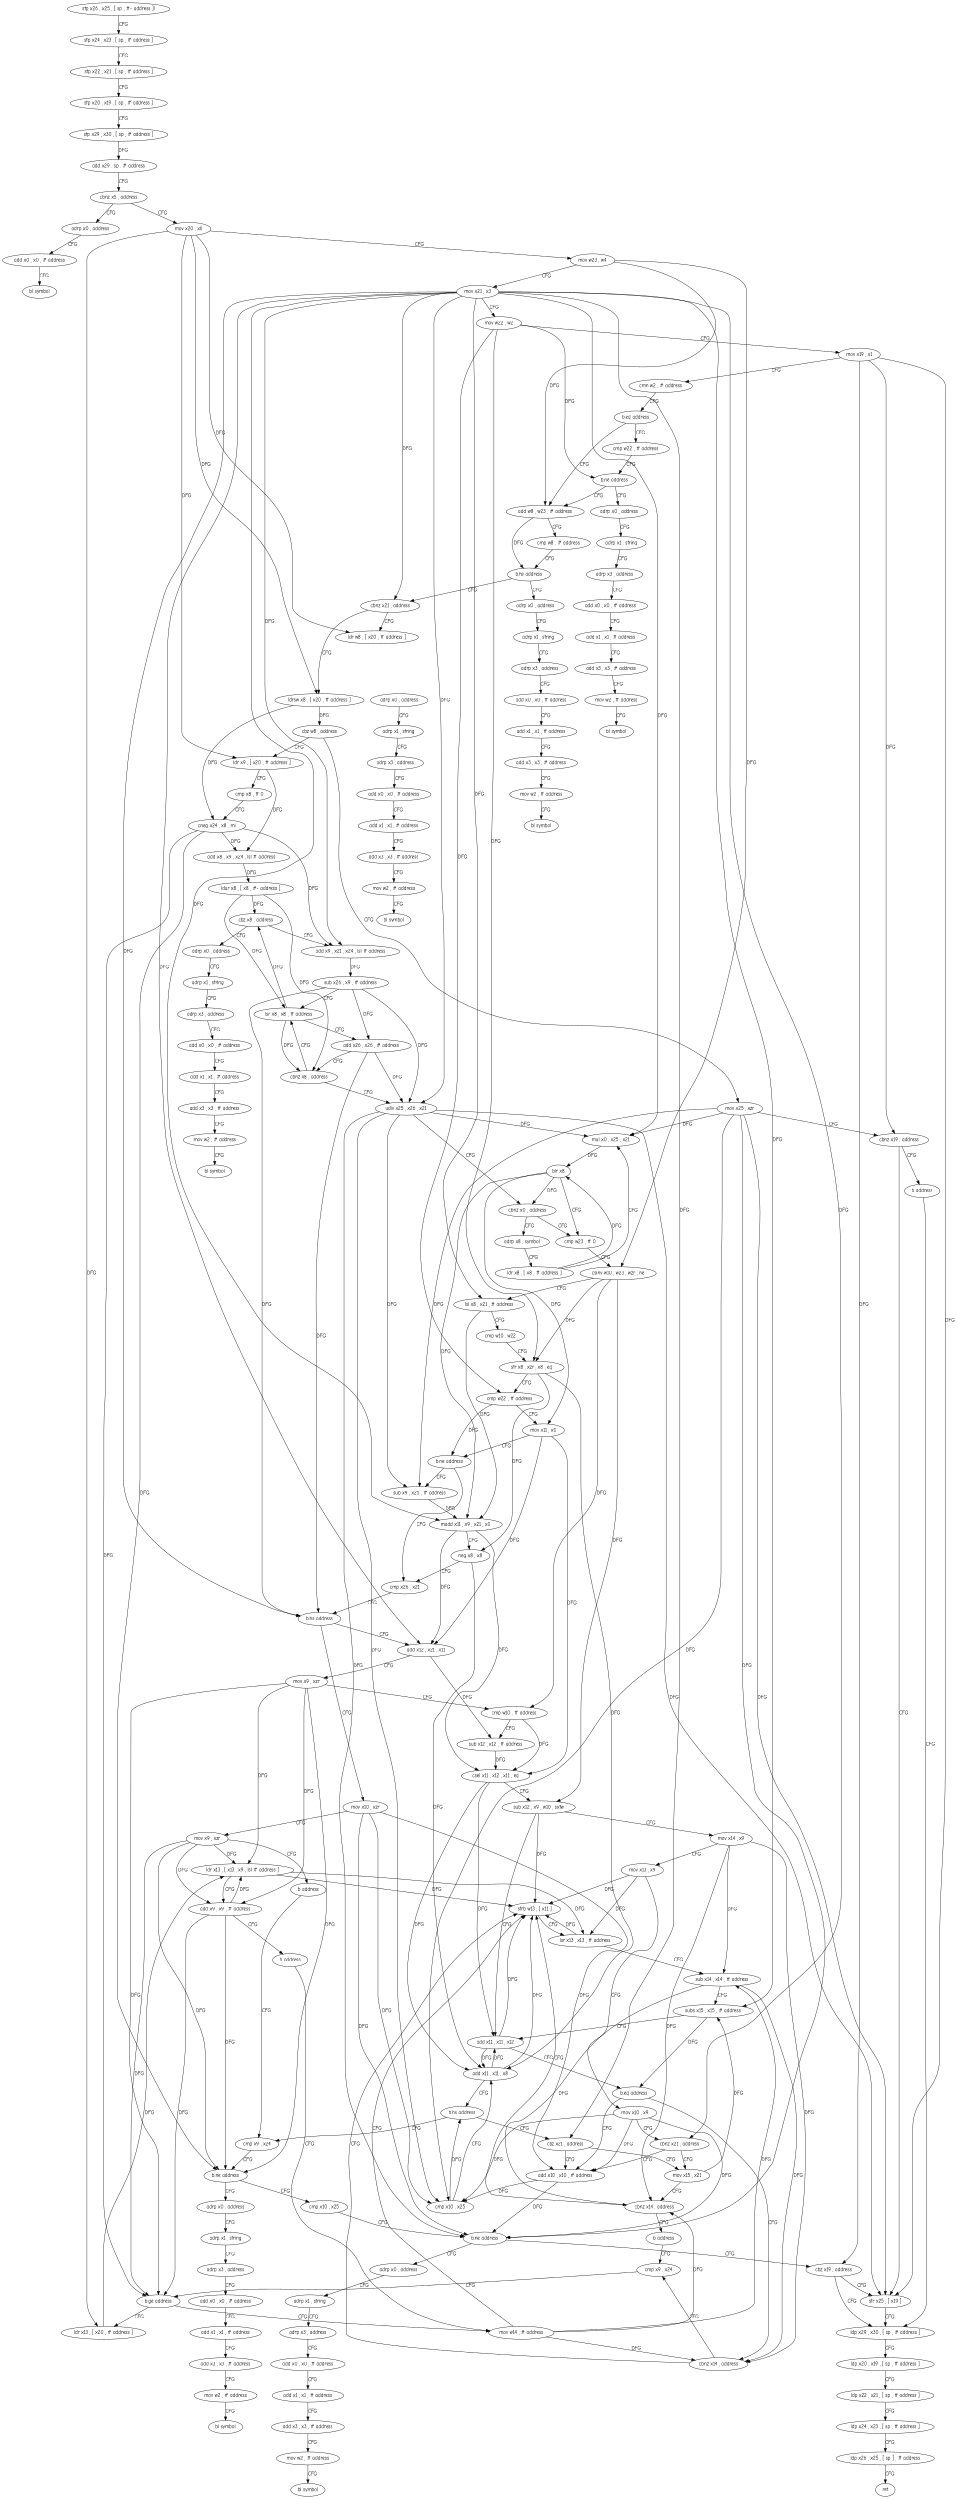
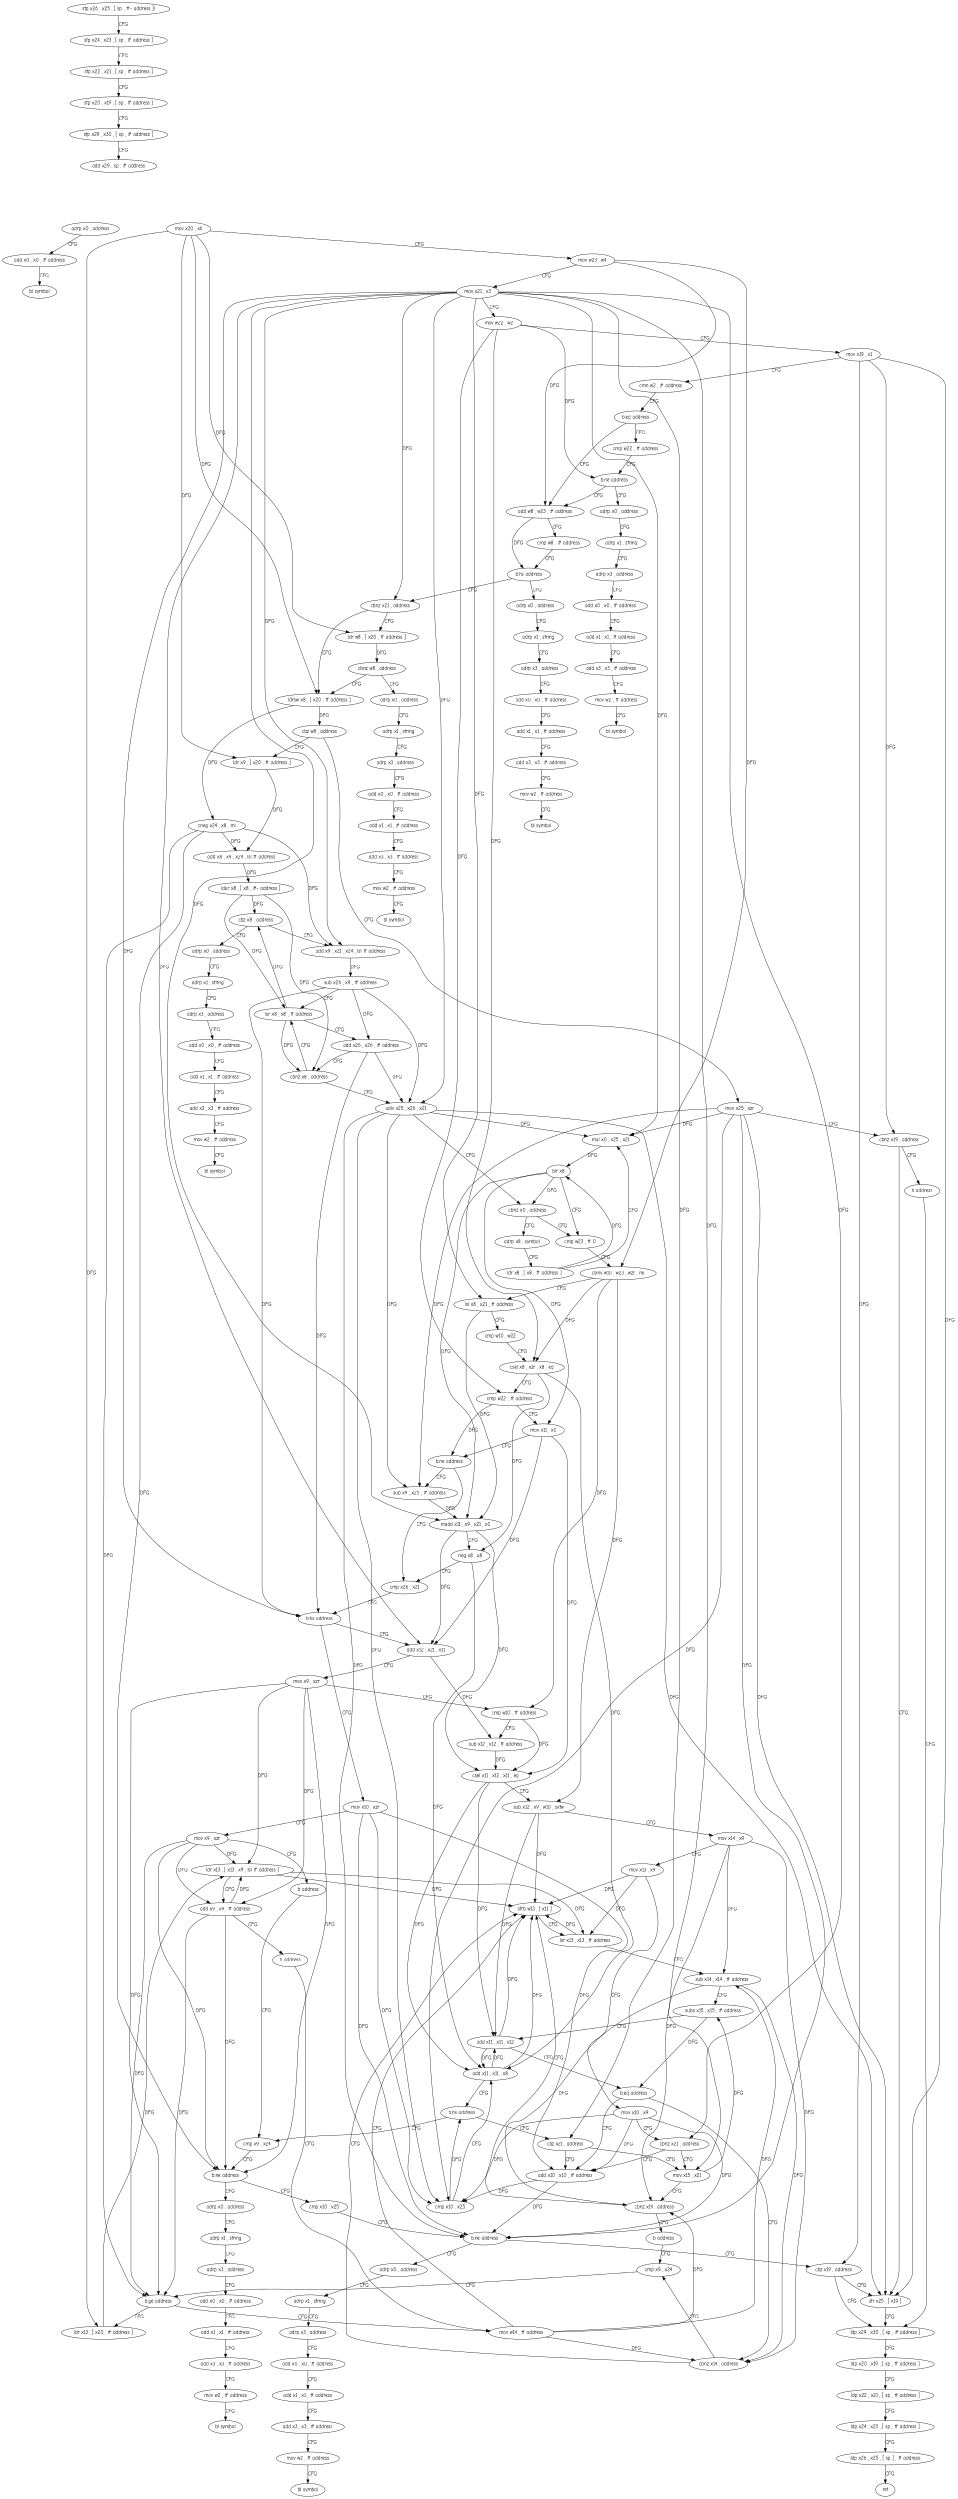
edge "stp x29 , x30 , [ sp , # address ]" -> "add x29 , sp , # address": label "DFG" -> "CFG"
node "cbnz x5 , address": removed
node "cbnz w8 , address": added
node "cmp x8 , # 0": removed
edge "mov x21 , x3" -> "subs x15 , x15 , # address": now "mov x21 , x3" -> "mov x15 , x21"
node "str x8 , xzr , x8 , eq": label "str x8 , xzr , x8 , eq" -> "csel x8 , xzr , x8 , eq"
node "add x9 , x9 , # address": label "add x9 , x9 , # address" -> "add x9 , x4 , # address"
edge "sub x12 , x9 , w10 , sxtw" -> "add x11 , x11 , x12": label "CFG" -> "DFG"
